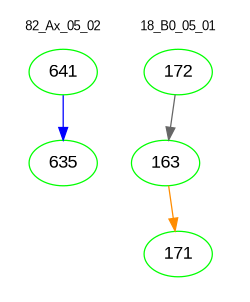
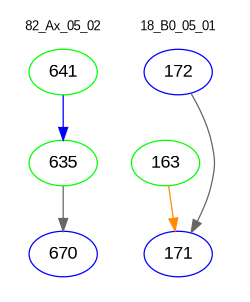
node "172": color green -> blue
edge "172" -> "163": now "172" -> "171"
node "670": added
node "171": color green -> blue
